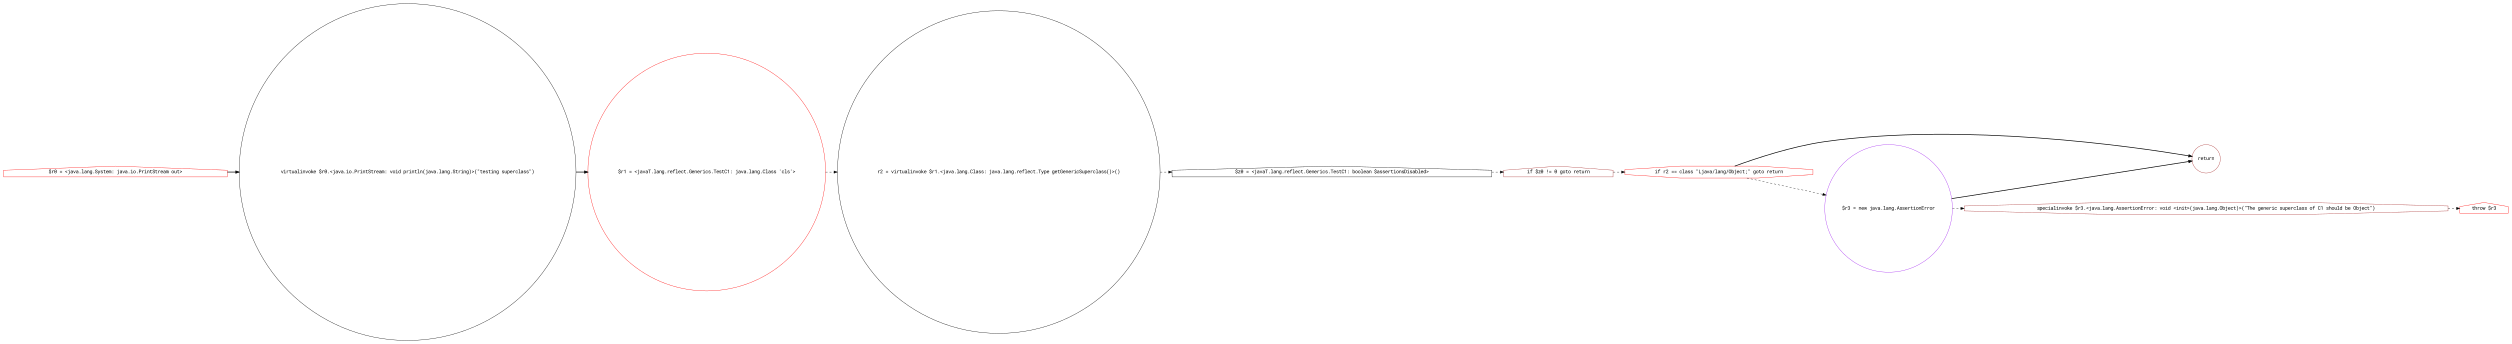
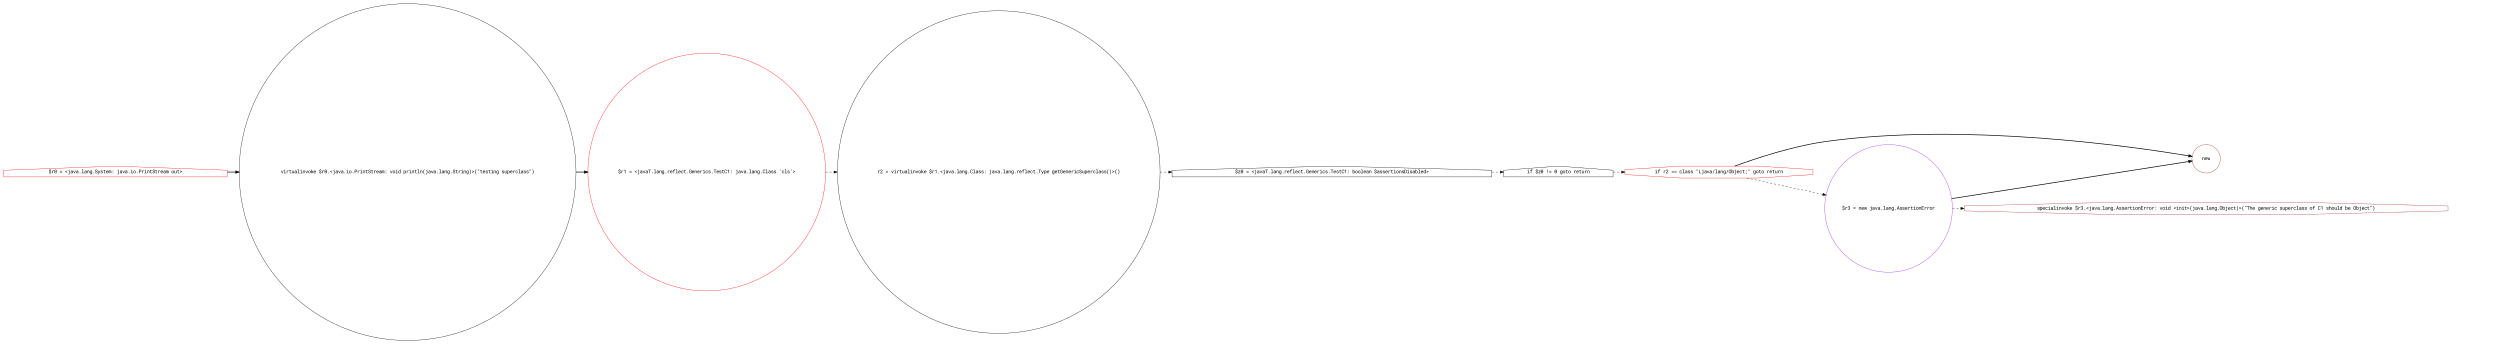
node "return": label "return" -> "new"
node "if $z0 != 0 goto return": color brown -> black
node "throw $r3": removed
